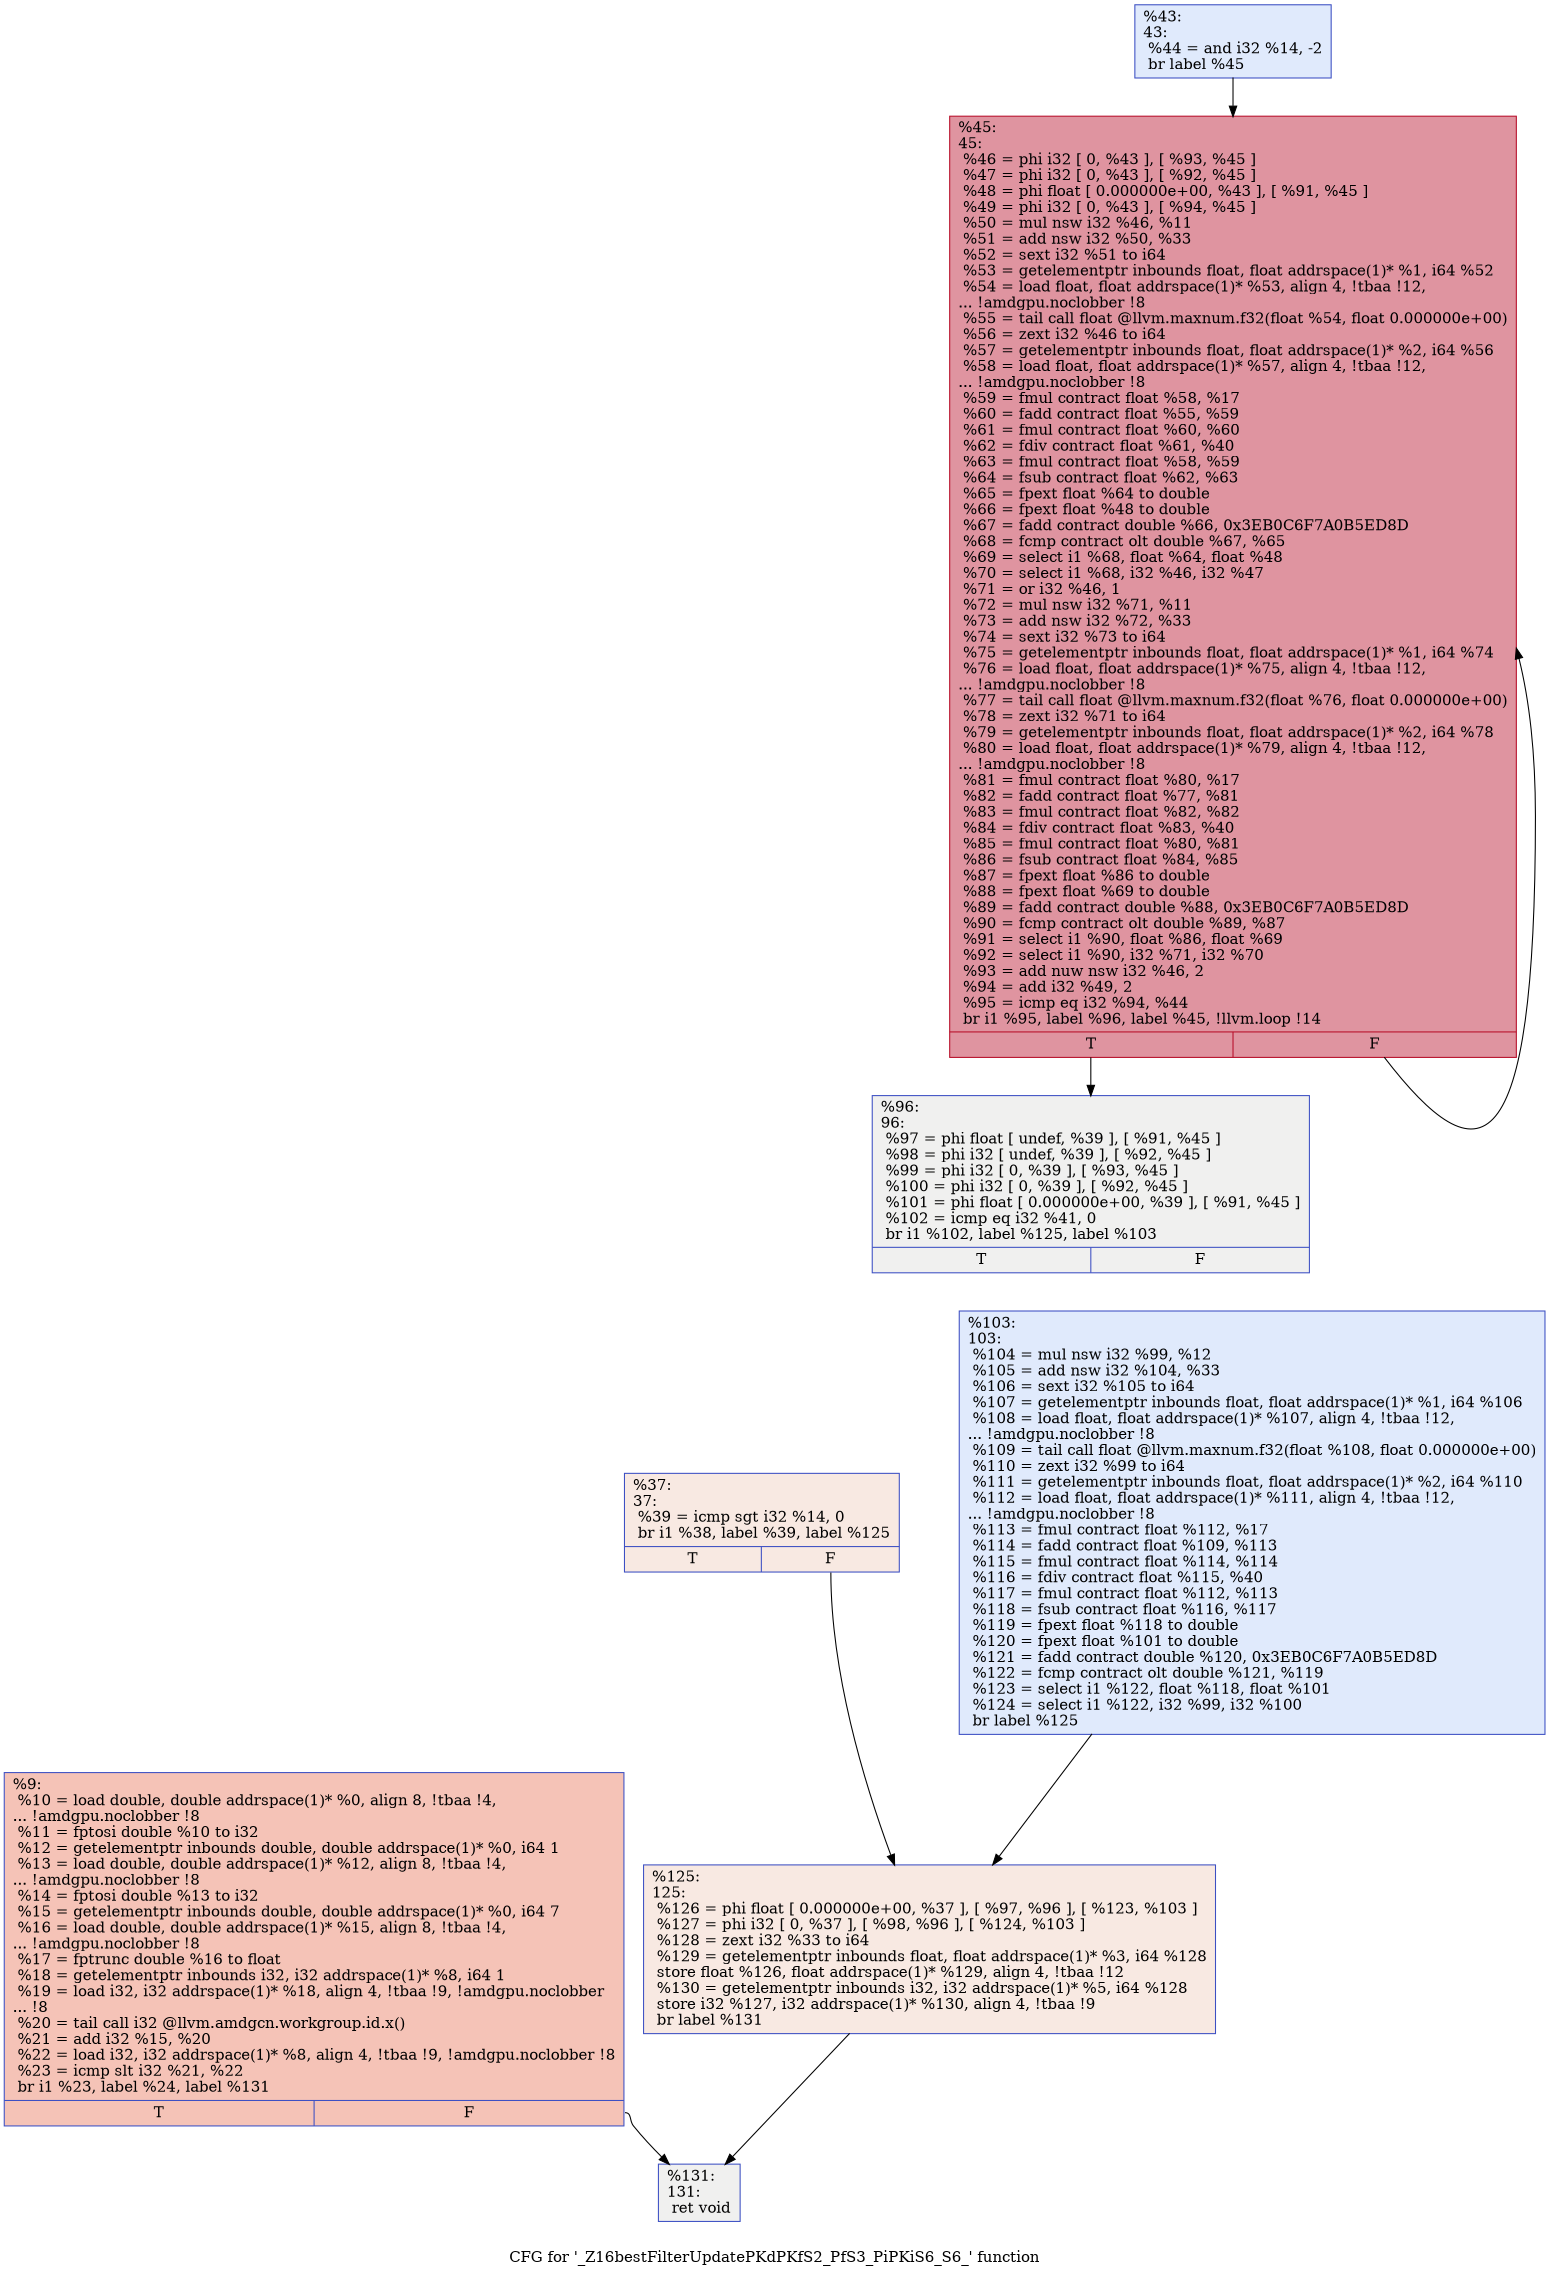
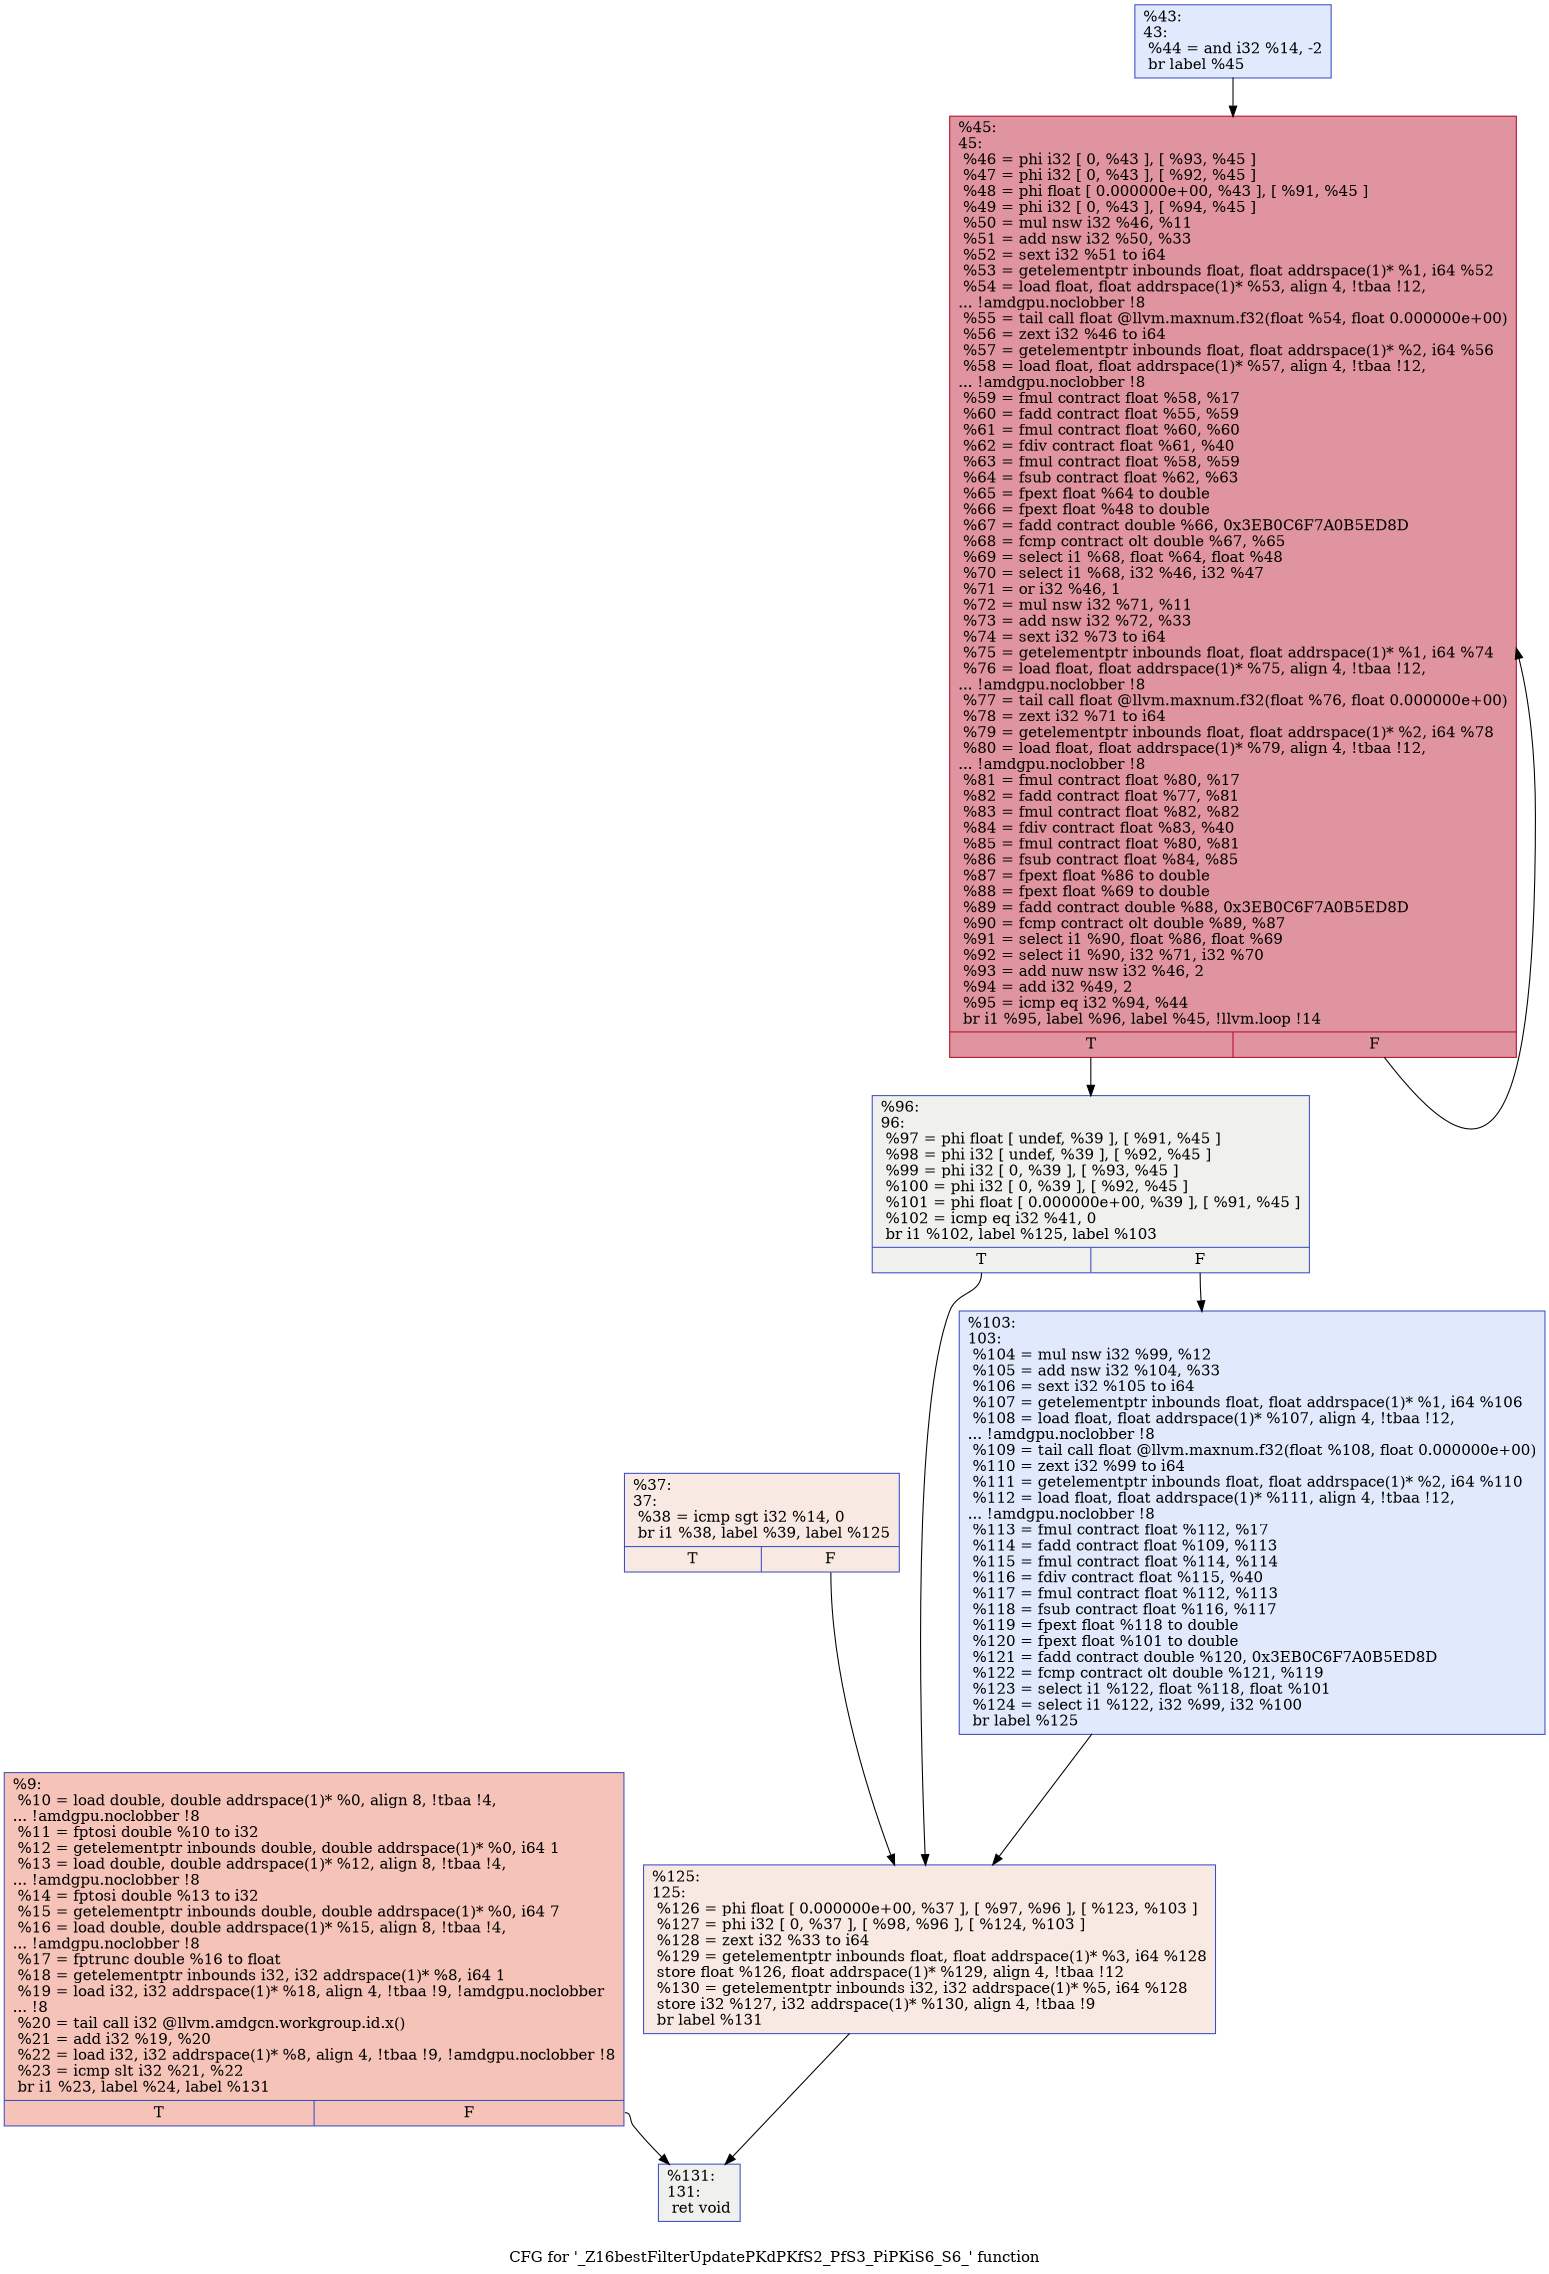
edge "%96:" -> "%103:": added
node "%37:": text "%39 = icmp sgt i32 %14, 0" -> "%38 = icmp sgt i32 %14, 0"
edge "%96:" -> "%125:": added
node "%9:": text "%21 = add i32 %15, %20" -> "%21 = add i32 %19, %20"
